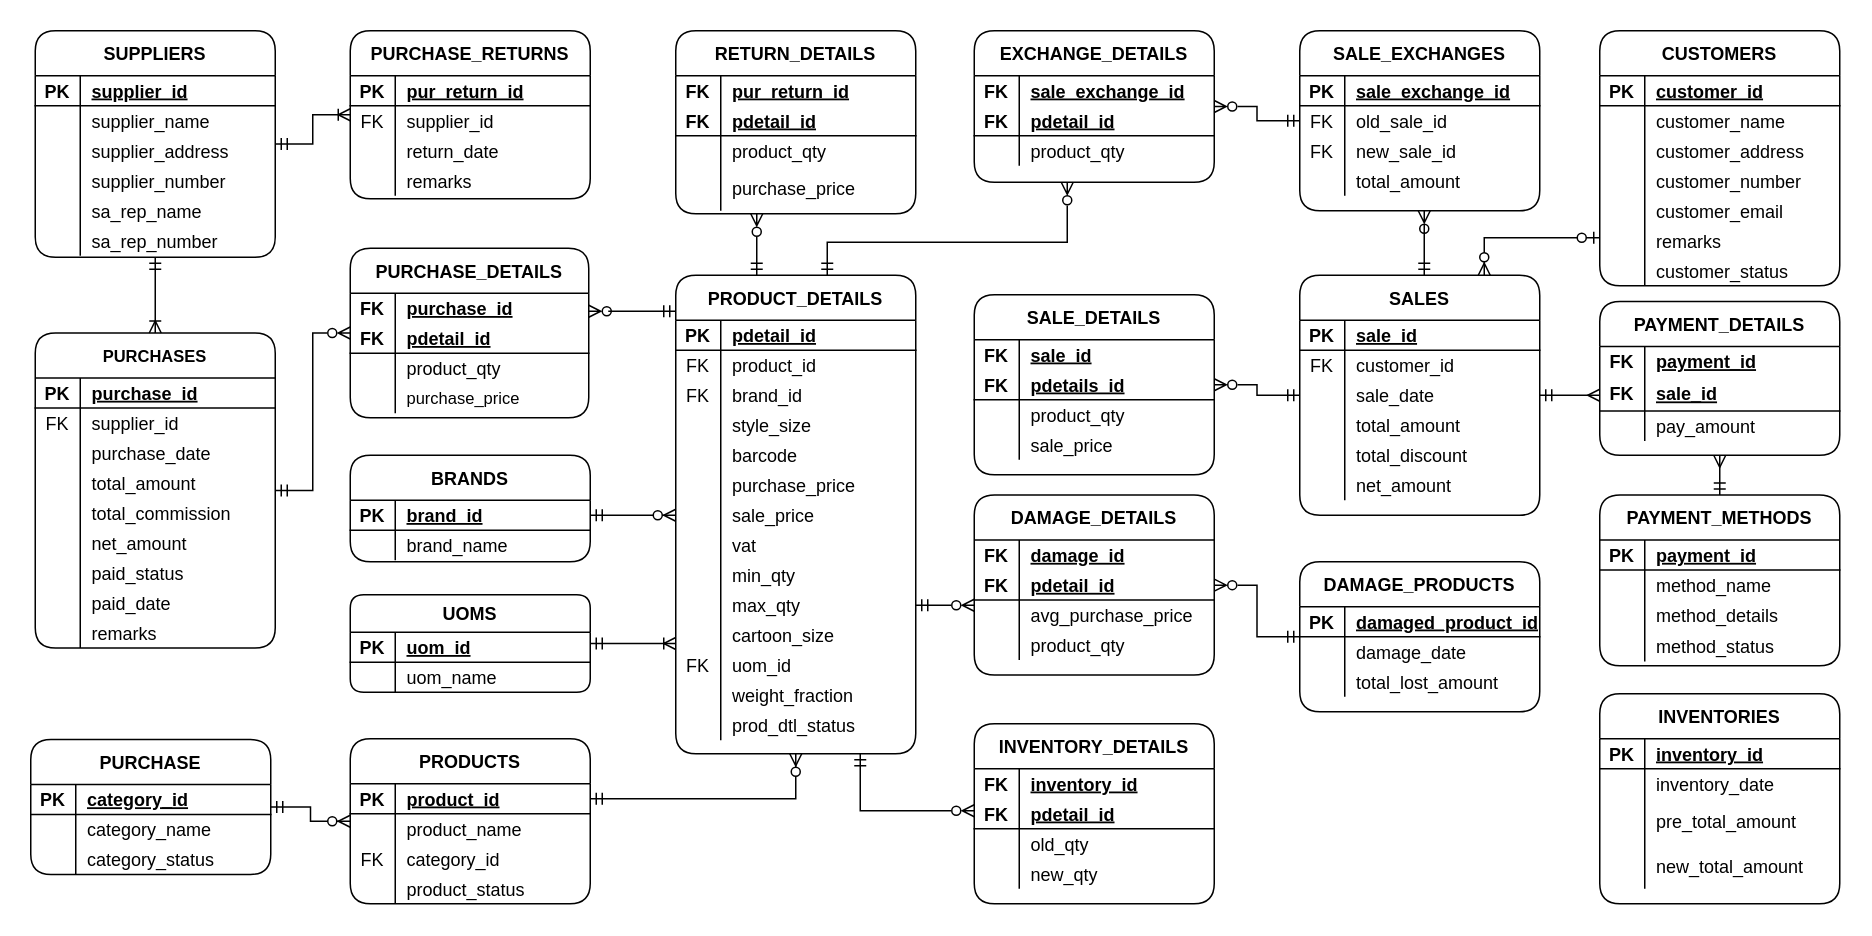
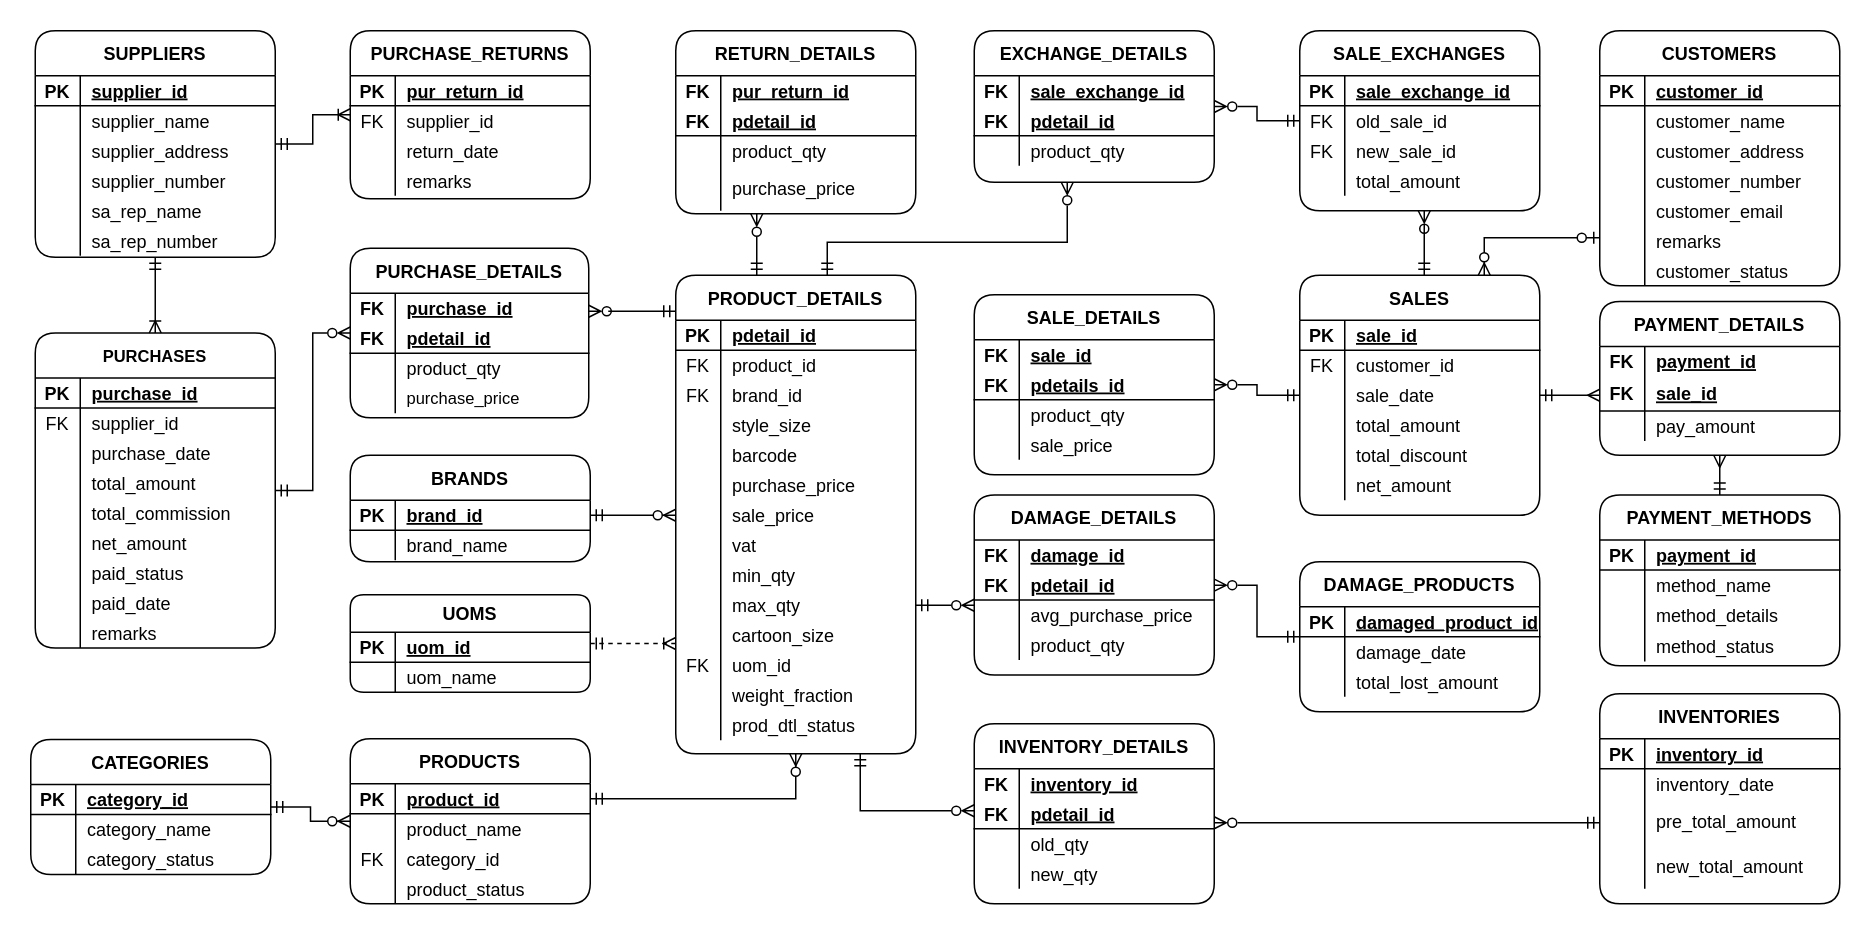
edge "PRODUCT_DETAILS" -- "UOMS": style solid -> dashed
node "PURCHASE": label "PURCHASE" -> "CATEGORIES"
edge "INVENTORIES" -- "INVENTORY_DETAILS": added
